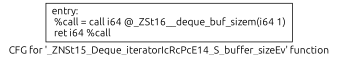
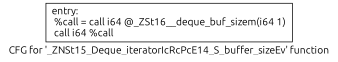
node "entry:": text "ret i64 %call" -> "call i64 %call"
